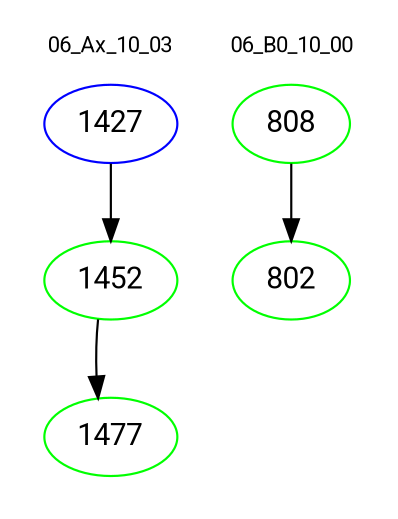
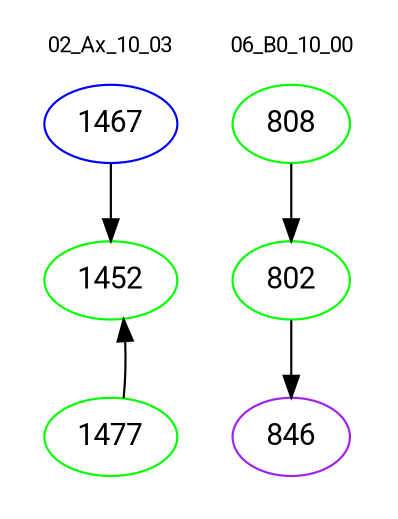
cluster "06_Ax_10_03": label "06_Ax_10_03" -> "02_Ax_10_03"
node "1427": label "1427" -> "1467"
edge "1452" -> "1477": reversed
node "846": added
